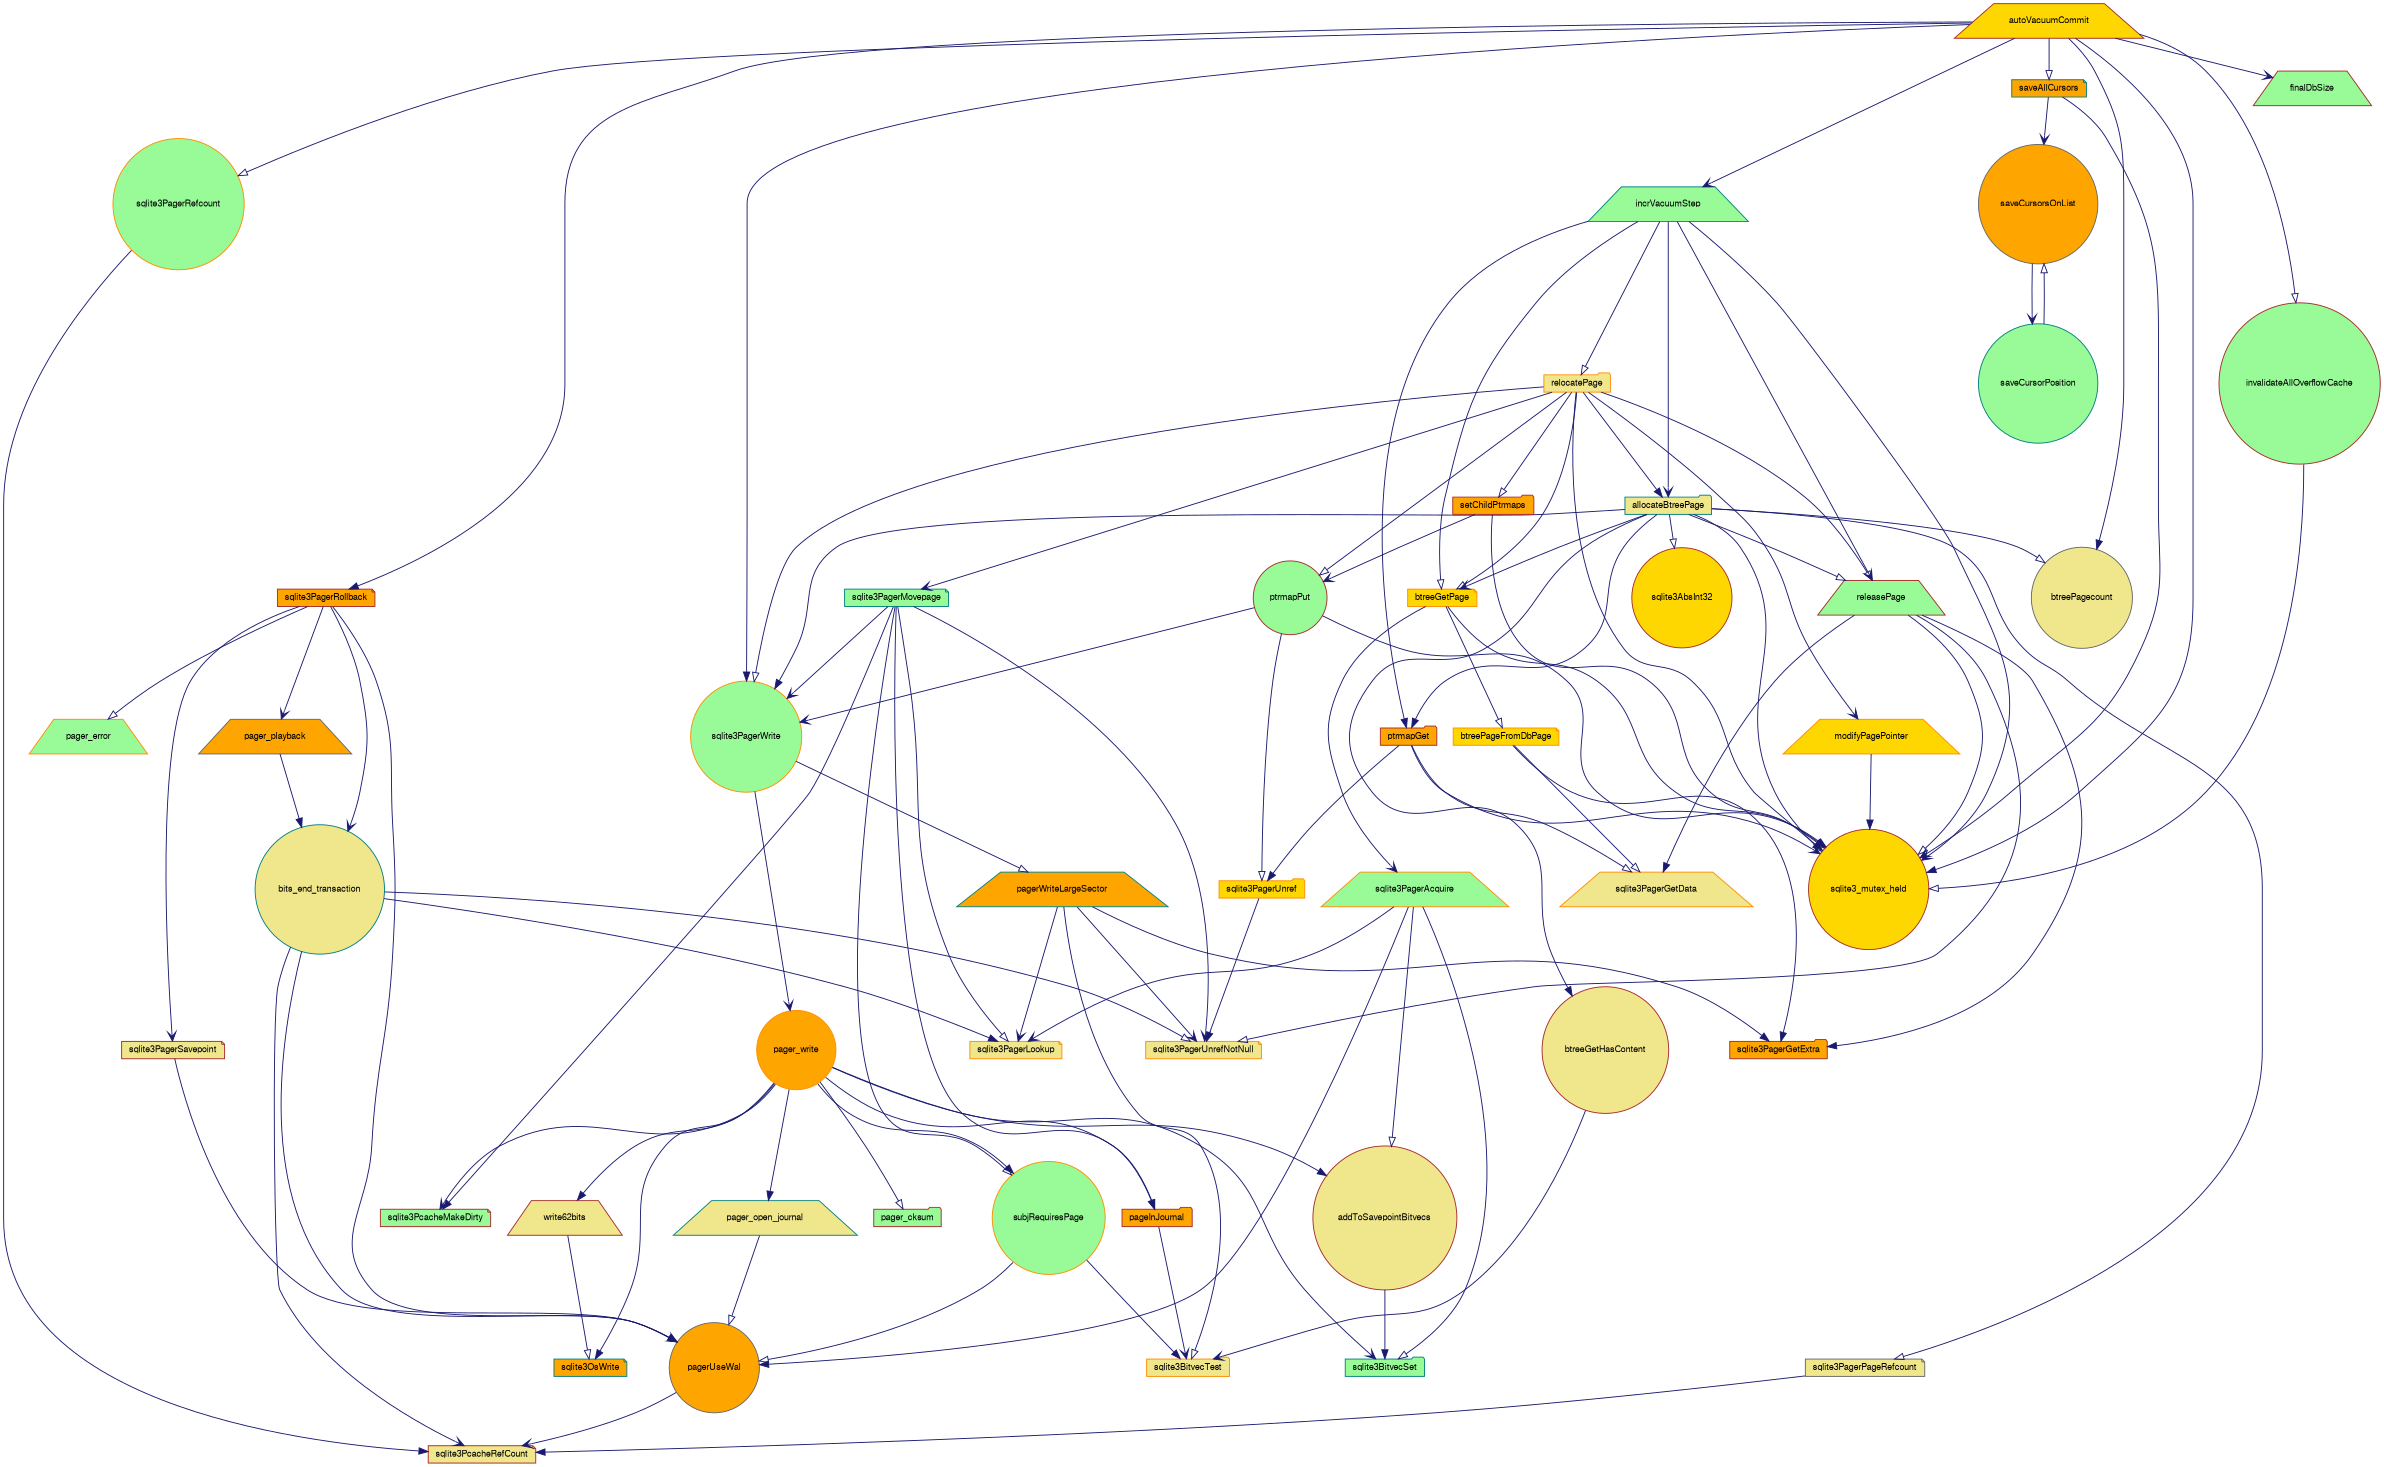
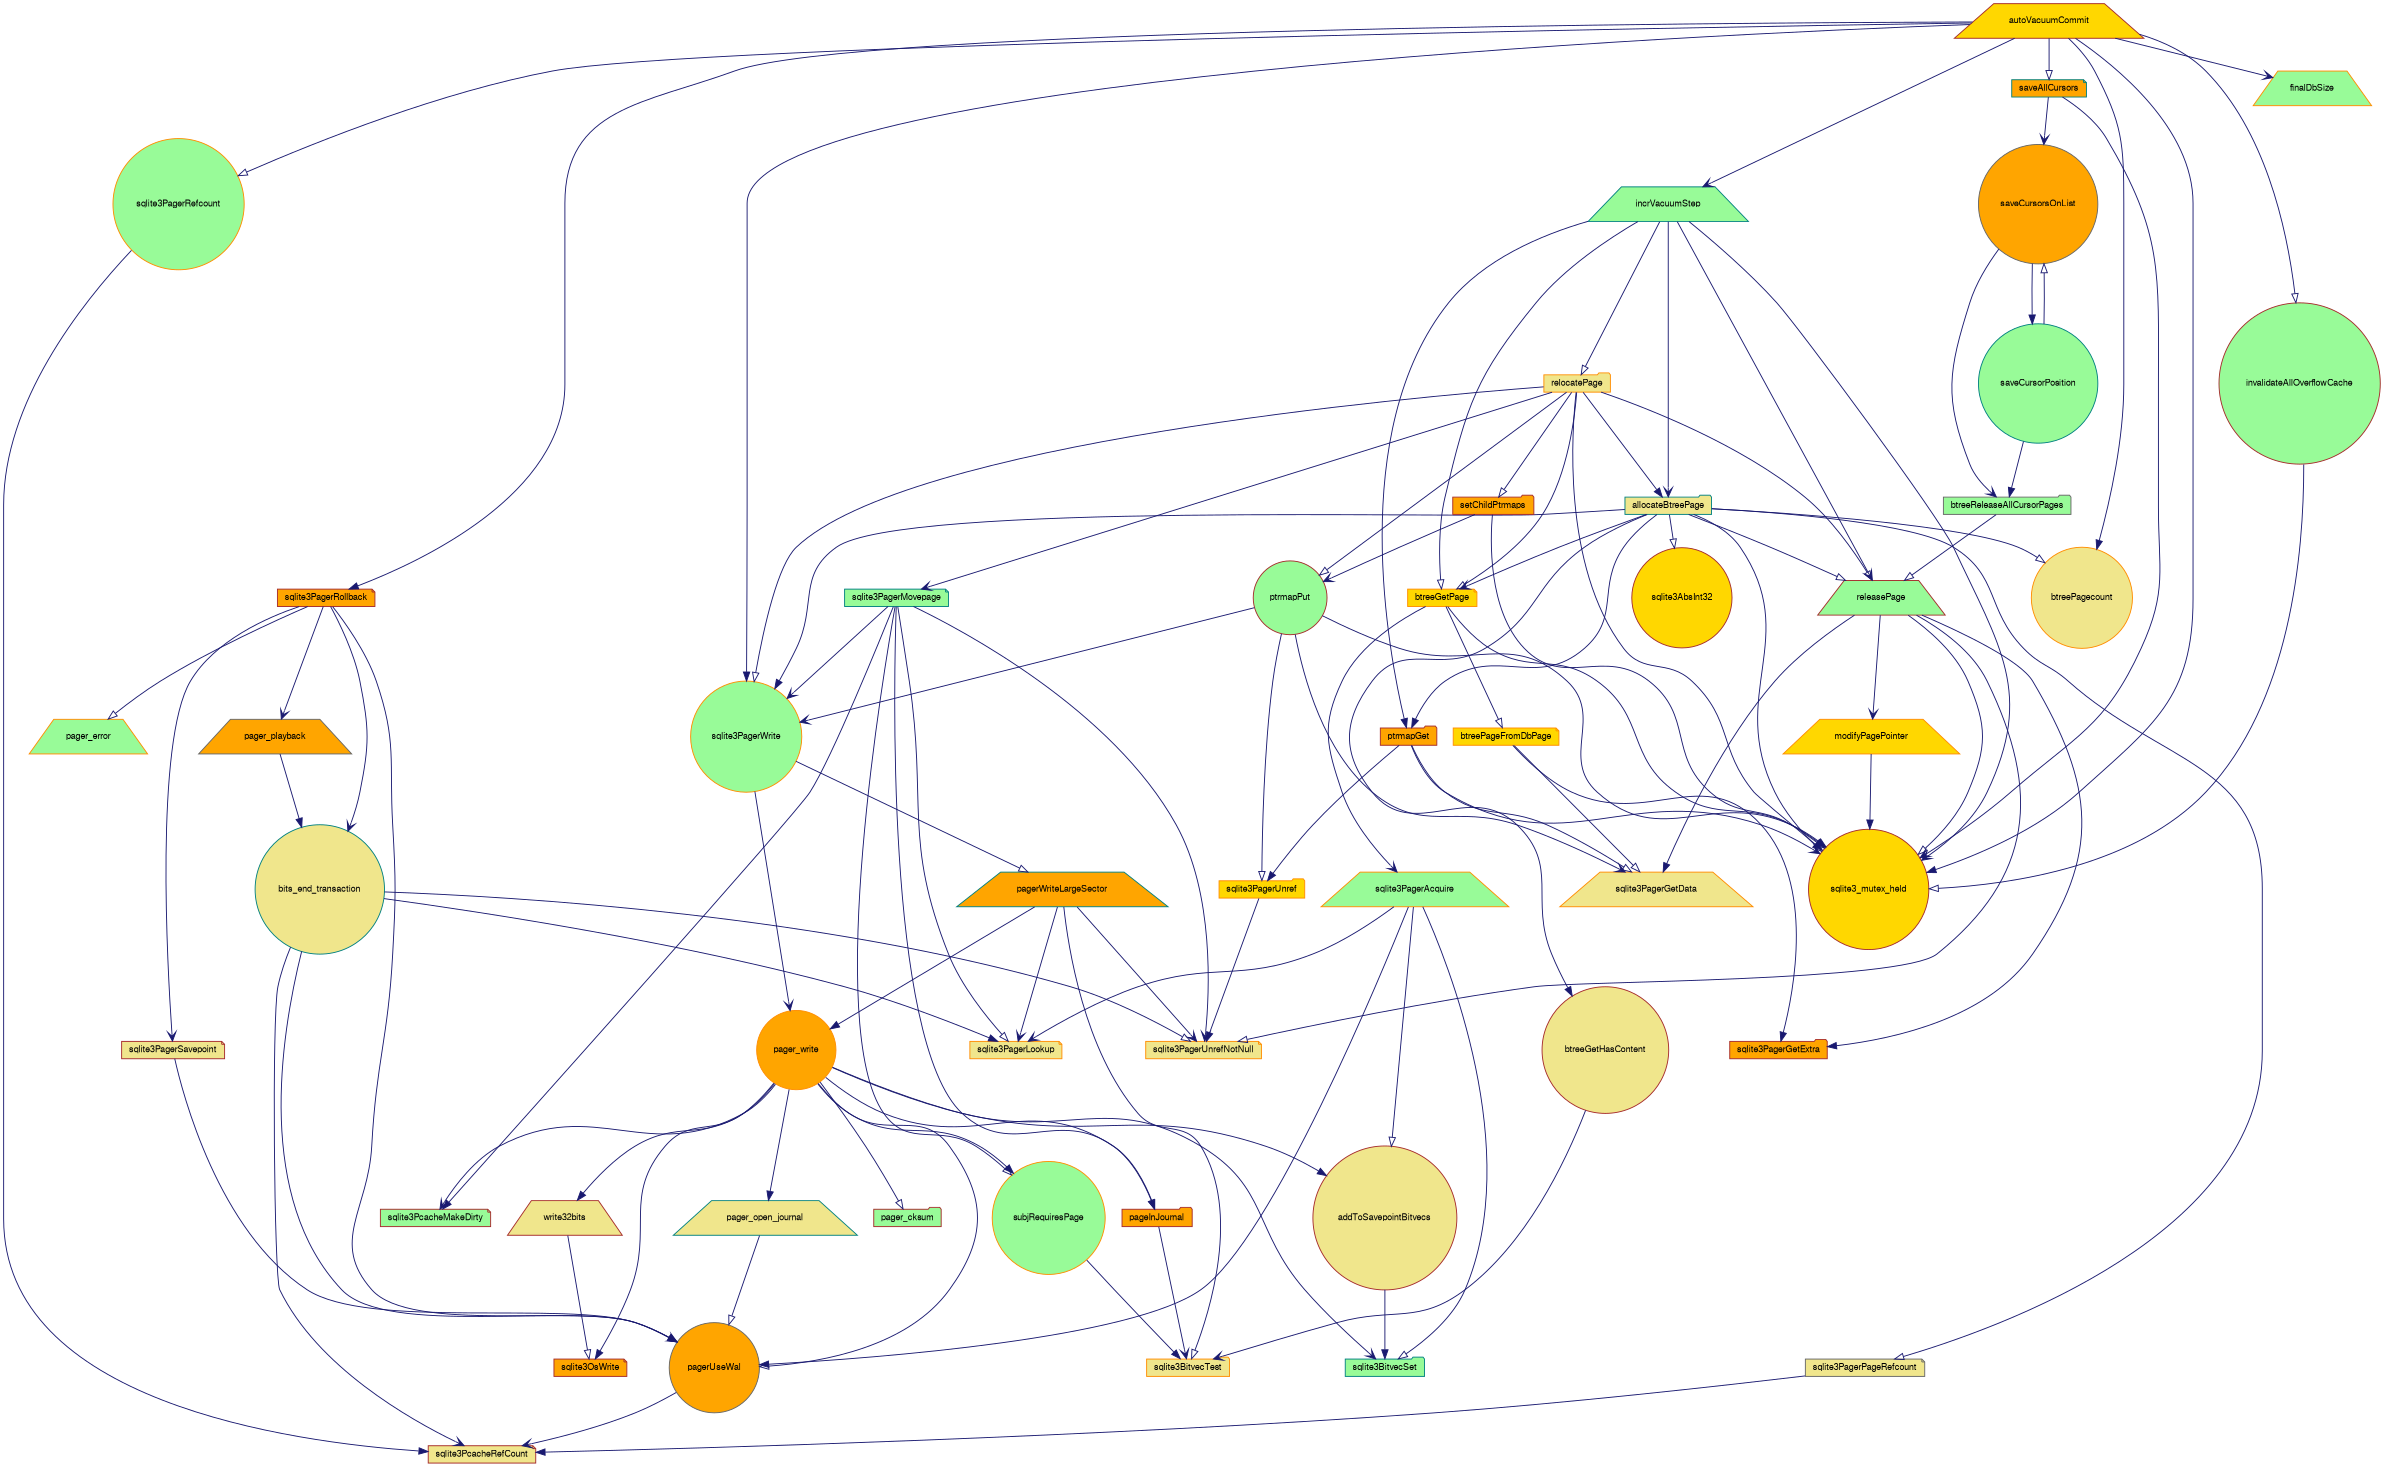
node "finalDbSize": color brown -> darkorange
edge "saveCursorsOnList" -> "saveCursorPosition": arrowhead vee -> normal
node "btreeReleaseAllCursorPages": added
edge "relocatePage" -> "modifyPagePointer": now "releasePage" -> "modifyPagePointer"
node "btreePagecount": color gray40 -> darkorange
edge "ptrmapPut" -> "sqlite3PagerGetData": added
edge "pagerWriteLargeSector" -> "sqlite3PagerGetExtra": now "pagerWriteLargeSector" -> "pager_write"
node "write62bits": label "write62bits" -> "write32bits"
edge "subjRequiresPage" -> "pagerUseWal": now "pager_write" -> "pagerUseWal"
node "sqlite3OsWrite": color teal -> brown
